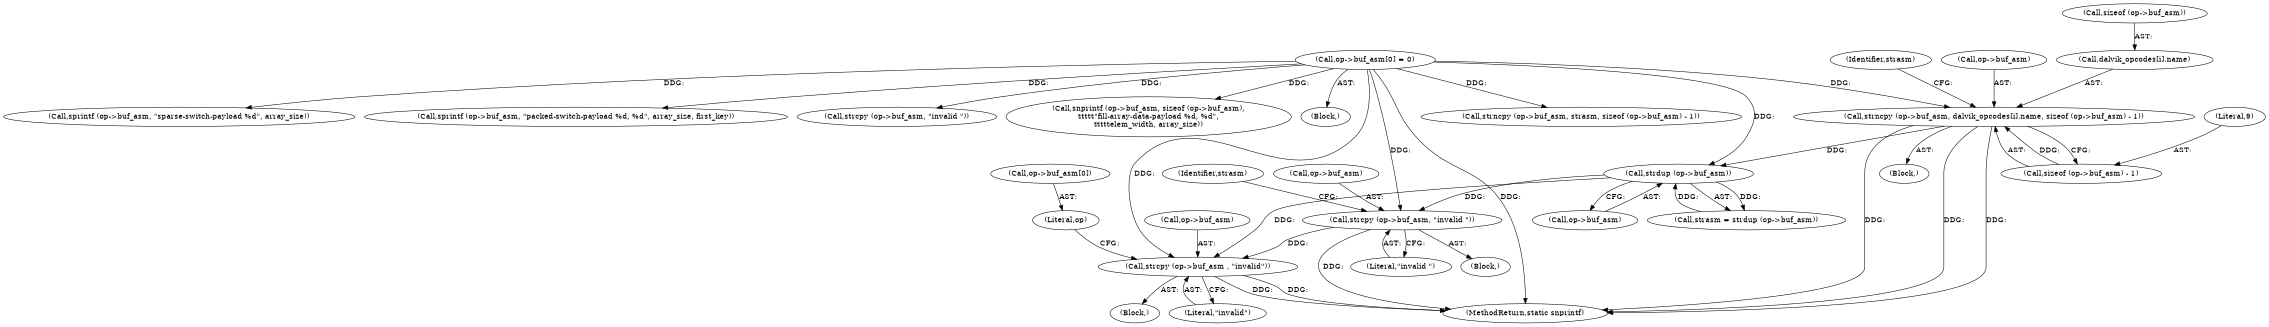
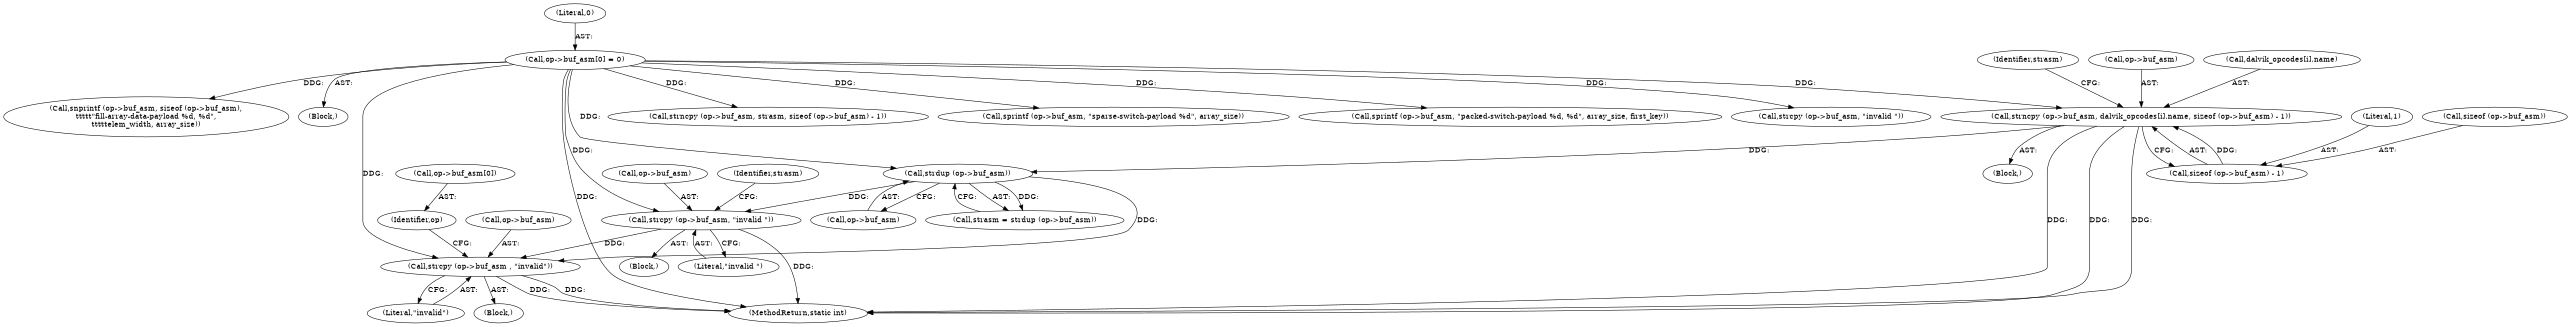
node "(Literal,0)": added
edge "(Call,sizeof (op->buf_asm))" -> "(Call,dalvik_opcodes[i].name)": now "(Call,sizeof (op->buf_asm))" -> "(Call,sizeof (op->buf_asm) - 1)"
node "(Literal,9)": label "(Literal,9)" -> "(Literal,1)"
edge "(Call,strasm = strdup (op->buf_asm))" -> "(Call,strdup (op->buf_asm))": label "DDG: " -> "CFG: "
node "(Literal,op)": label "(Literal,op)" -> "(Identifier,op)"
node "(MethodReturn,static snprintf)": label "(MethodReturn,static snprintf)" -> "(MethodReturn,static int)"
